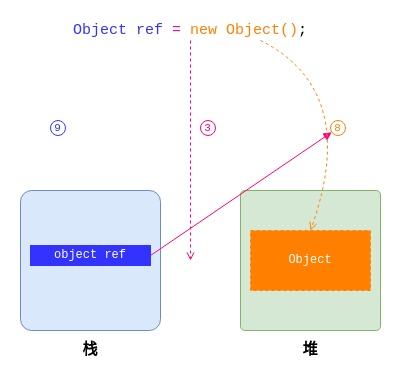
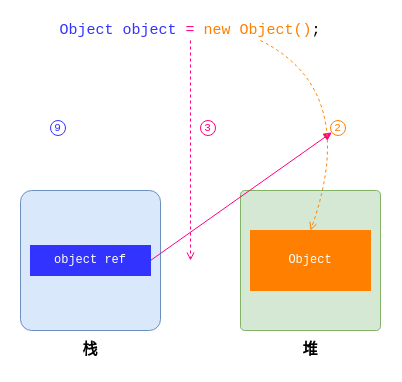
node "Object ref = new Object();": label "Object ref = new Object();" -> "Object object = new Object();"
node "8": label "8" -> "2"
node "object ref": size 120x20 -> 120x30
node "Object": style dashed -> solid
